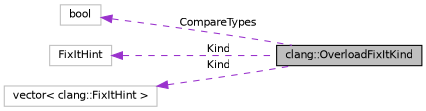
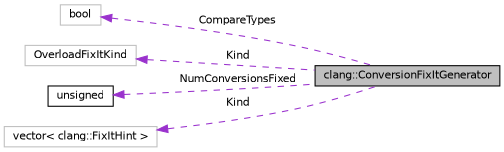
node "FixItHint": label "FixItHint" -> "OverloadFixItKind"
node "clang::OverloadFixItKind": label "clang::OverloadFixItKind" -> "clang::ConversionFixItGenerator"
node "unsigned": added
